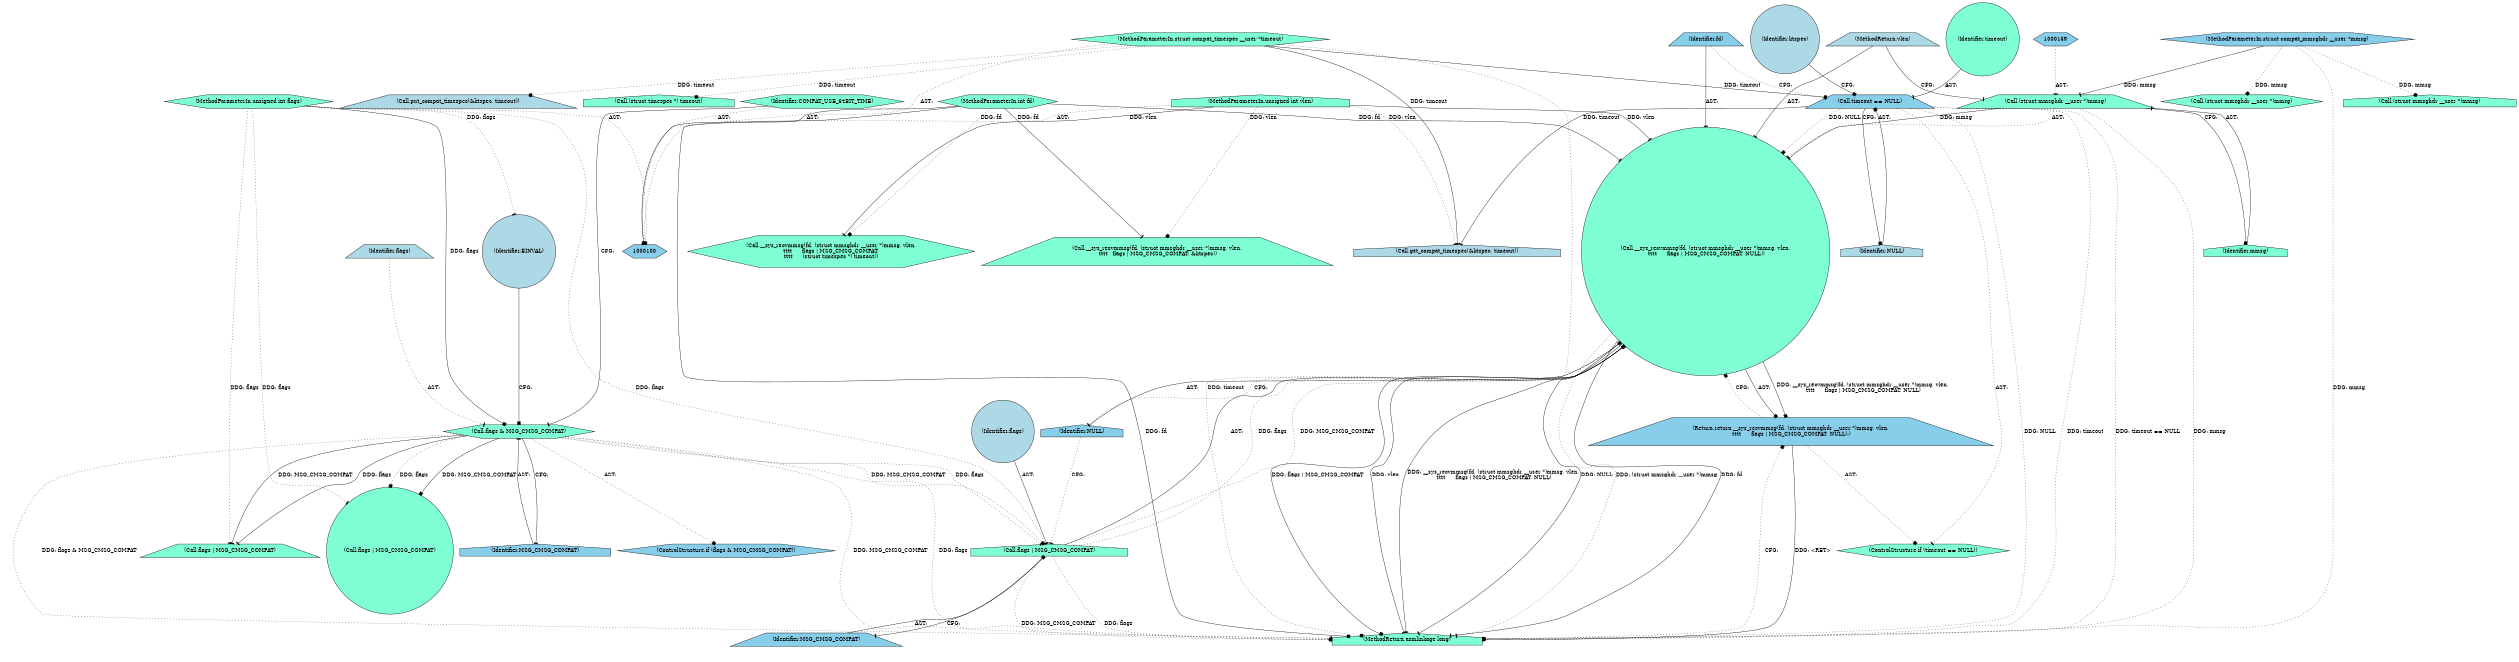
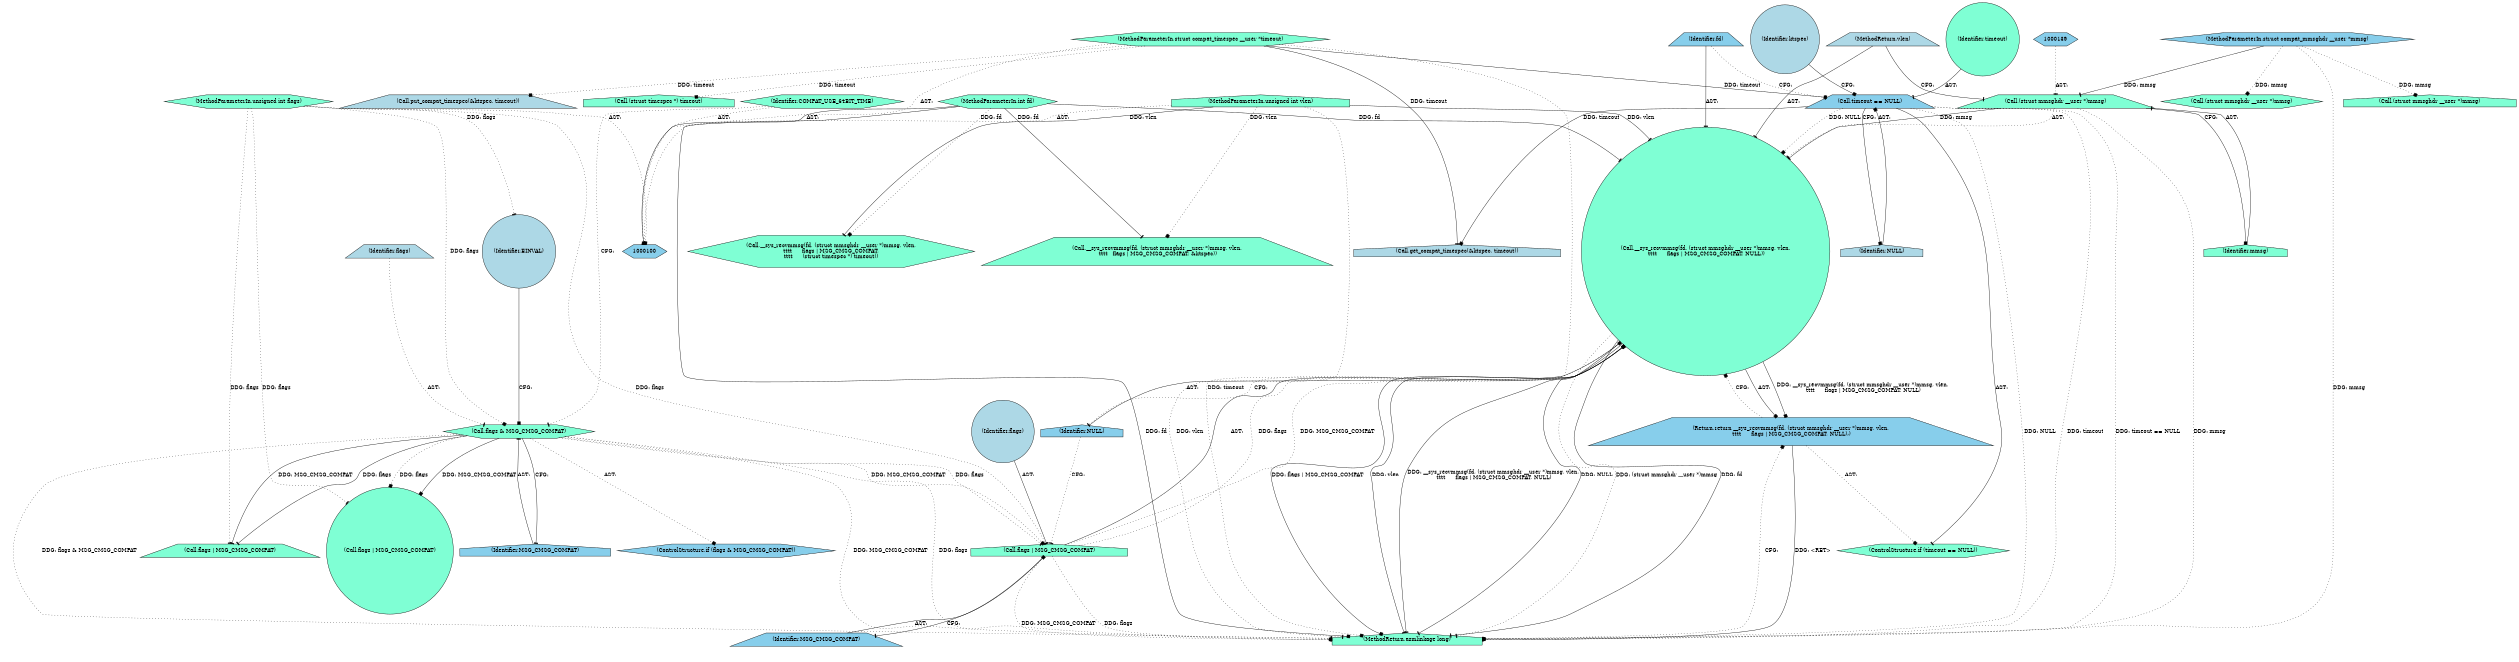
edge "(Call,timeout == NULL)" -> "(Call,get_compat_timespec(&ktspec, timeout))": arrowhead tee -> box
edge "(MethodParameterIn,unsigned int vlen)" -> "(Call,get_compat_timespec(&ktspec, timeout))": now "(MethodParameterIn,unsigned int vlen)" -> "(MethodReturn,asmlinkage long)"
edge "(Identifier,COMPAT_USE_64BIT_TIME)" -> "(Call,flags & MSG_CMSG_COMPAT)": style solid -> dotted
edge "(MethodParameterIn,unsigned int flags)" -> "(Call,flags & MSG_CMSG_COMPAT)": style solid -> dotted
edge "(Call,timeout == NULL)" -> "(ControlStructure,if (timeout == NULL))": style dotted -> solid
